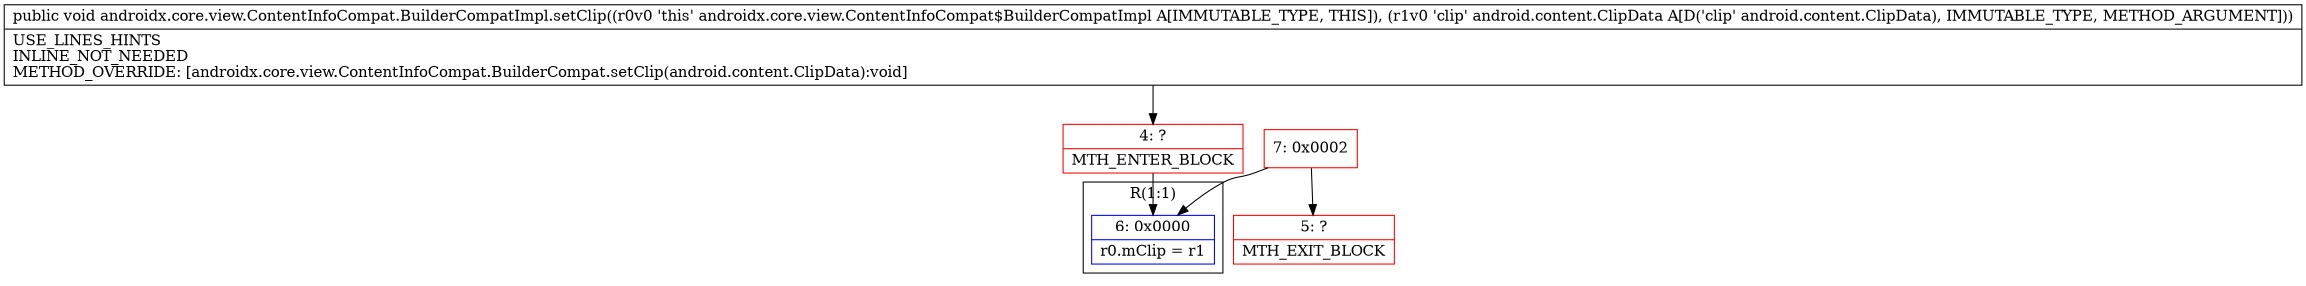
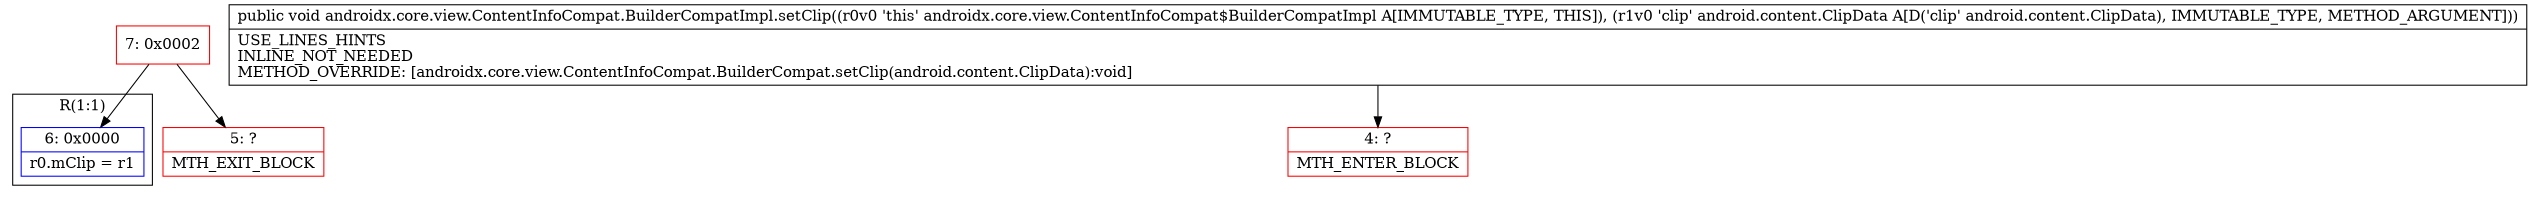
edge "4: ?" -> "6: 0x0000": removed
